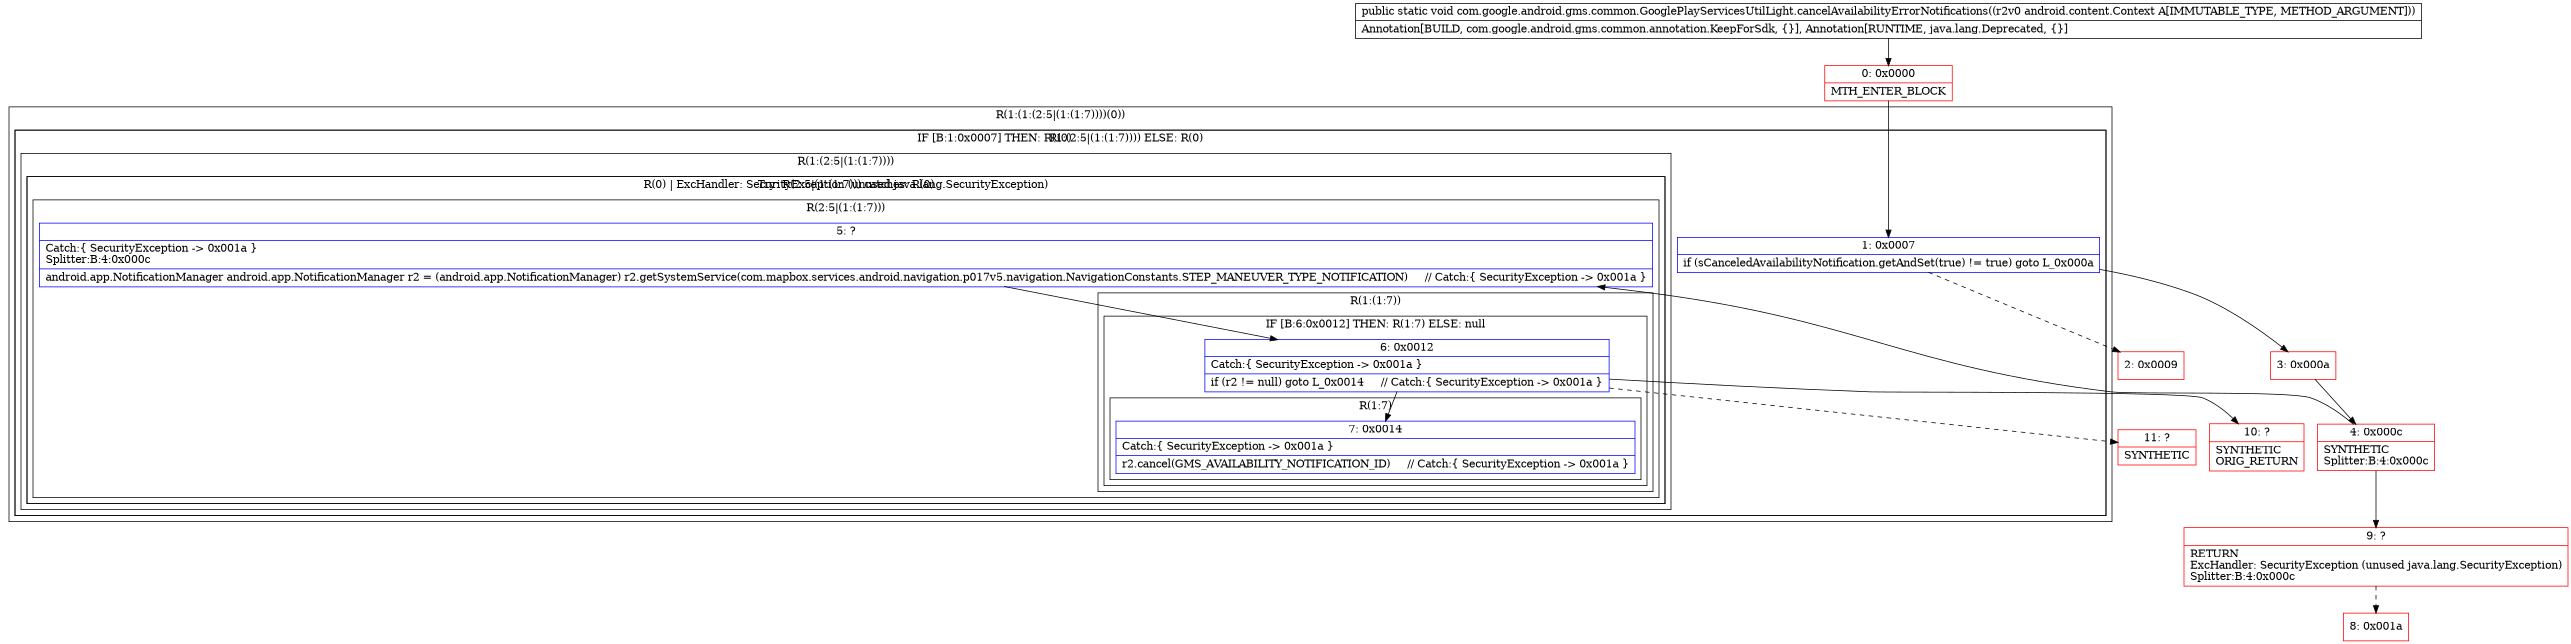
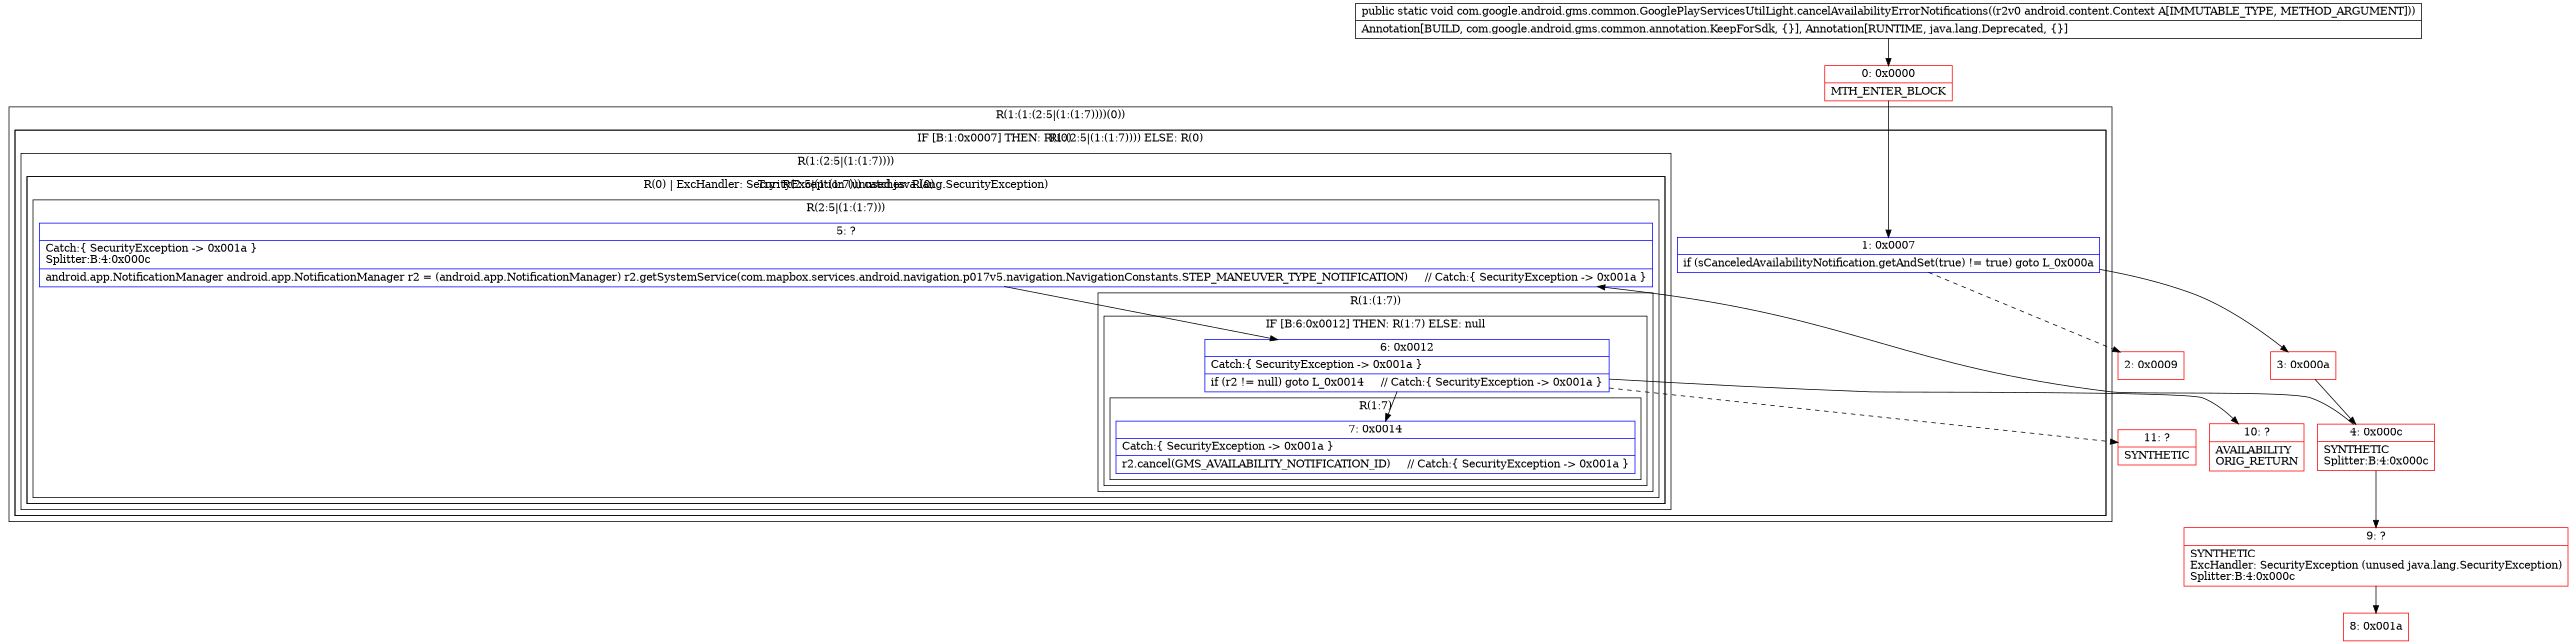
node "10: ?": text "SYNTHETIC" -> "AVAILABILITY"
node "9: ?": text "RETURN" -> "SYNTHETIC"
edge "9: ?" -> "8: 0x001a": style dashed -> solid
